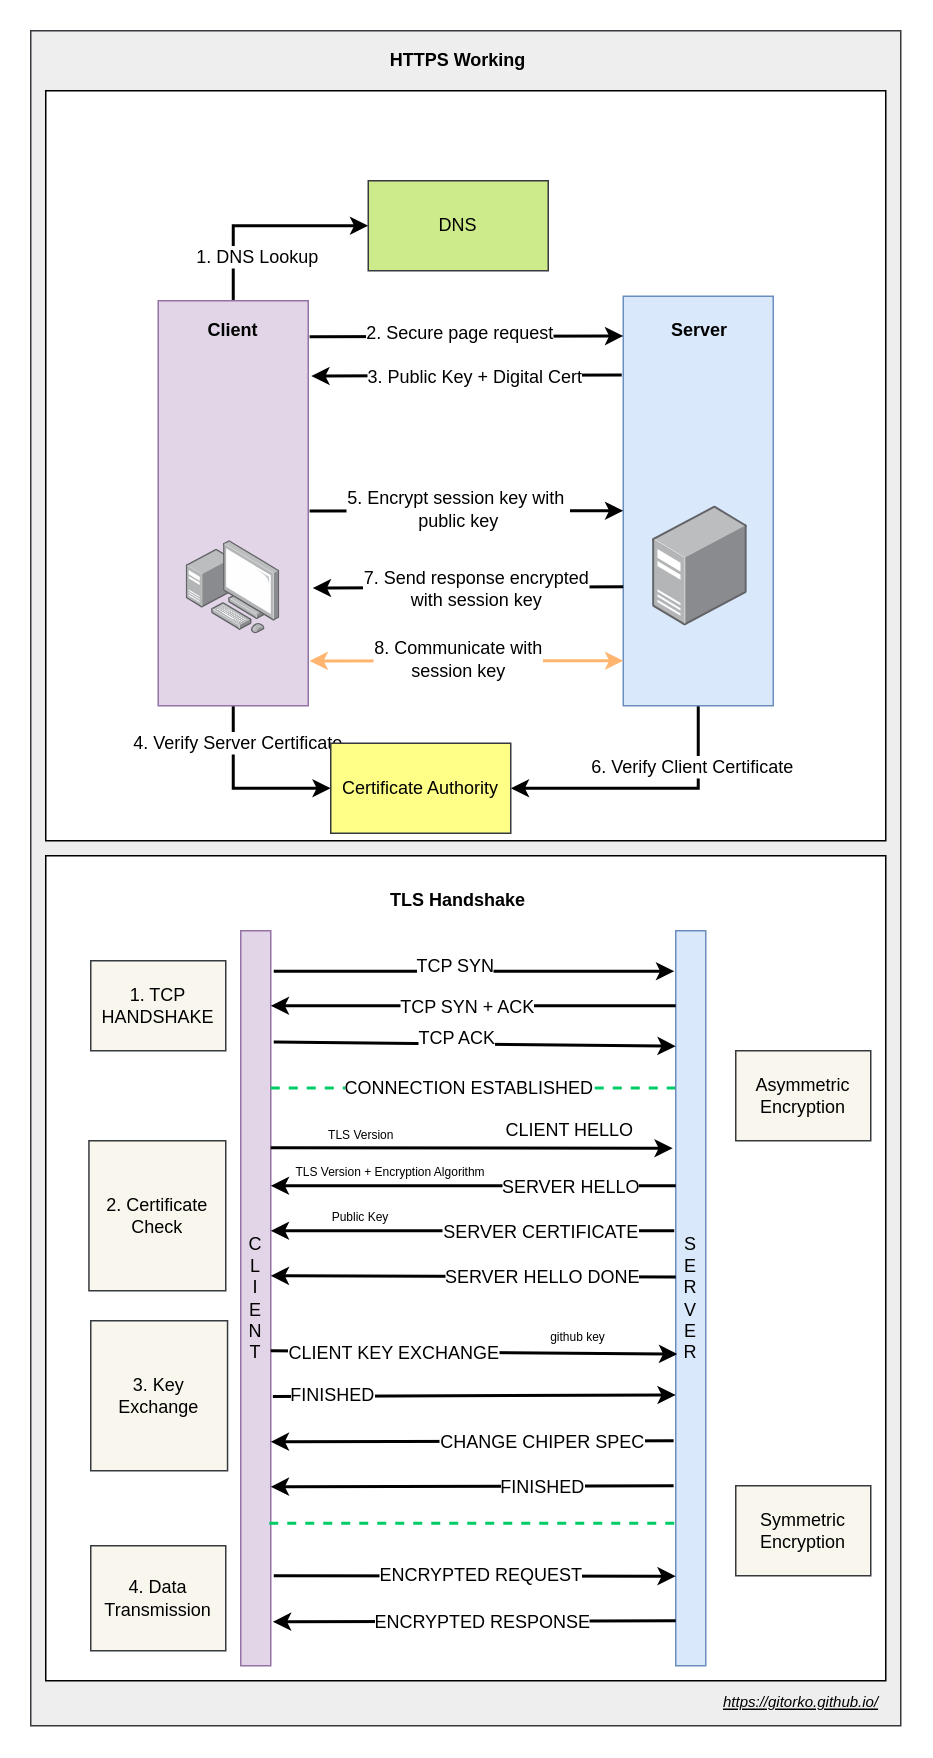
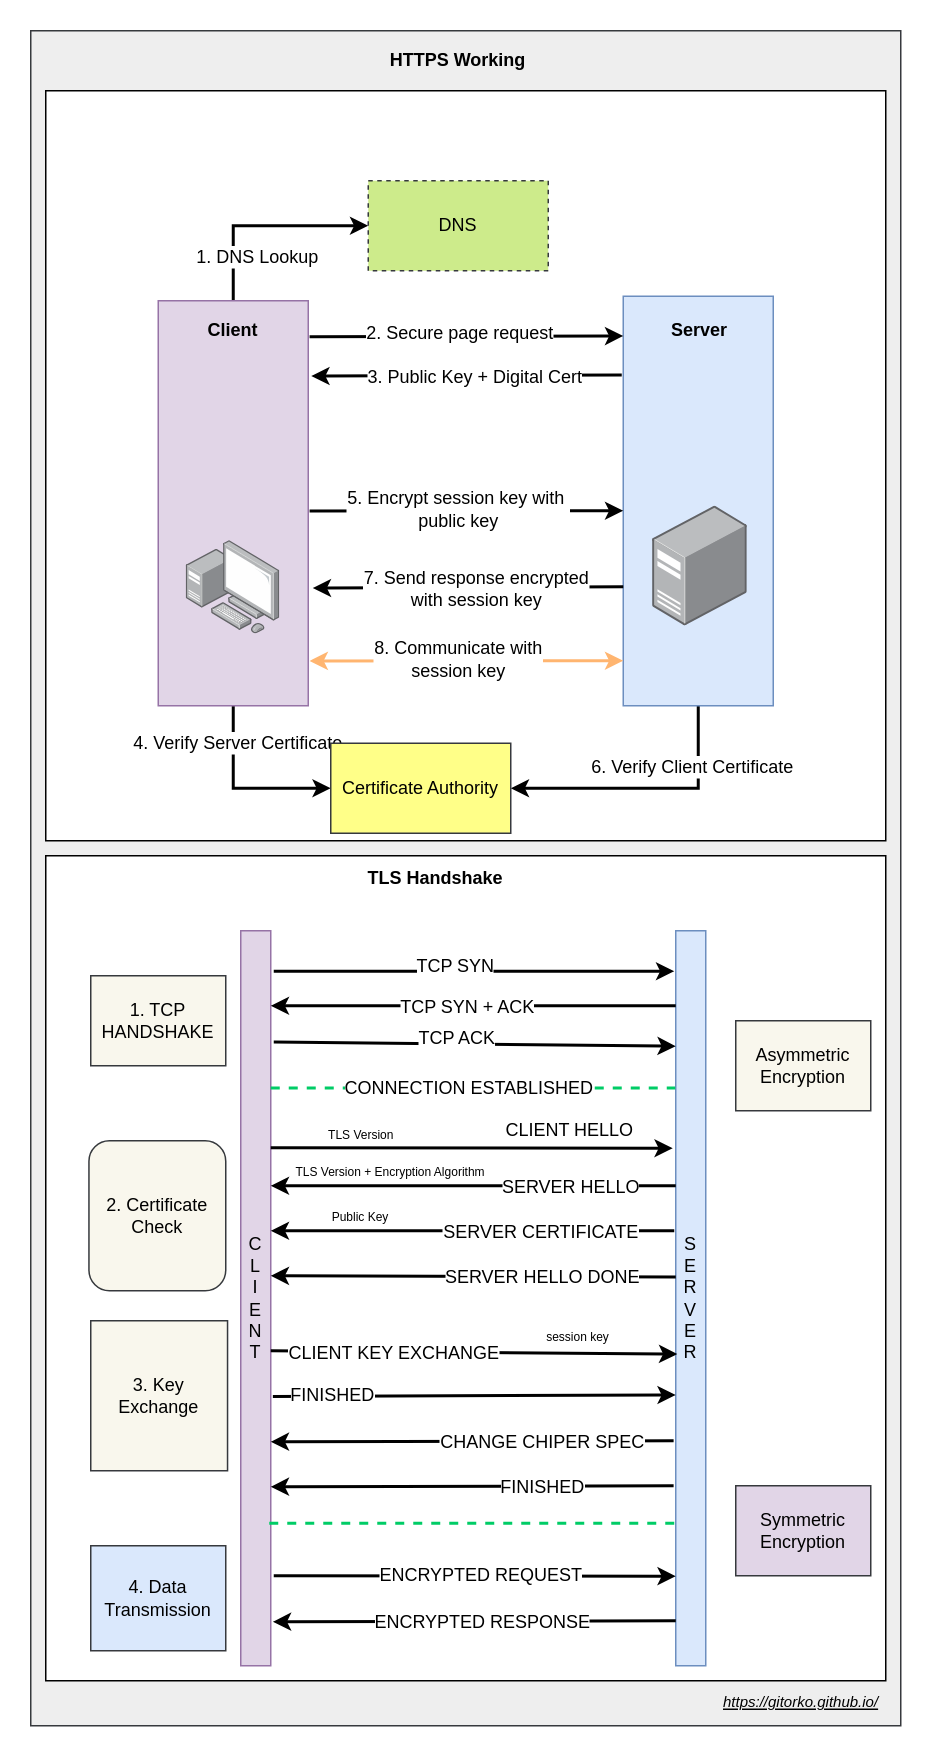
node "DNS": style solid -> dashed
node "TLS Handshake": moved (458, 901) -> (436, 878)
node "1. TCP HANDSHAKE": moved (158, 1006) -> (158, 1021)
node "Asymmetric Encryption": moved (803, 1096) -> (803, 1066)
node "2. Certificate Check": shape rectangle -> rounded rectangle
node "github key": label "github key" -> "session key"
node "Symmetric Encryption": fillcolor #f9f7ed -> #e1d5e7
node "4. Data Transmission": fillcolor #f9f7ed -> #dae8fc
